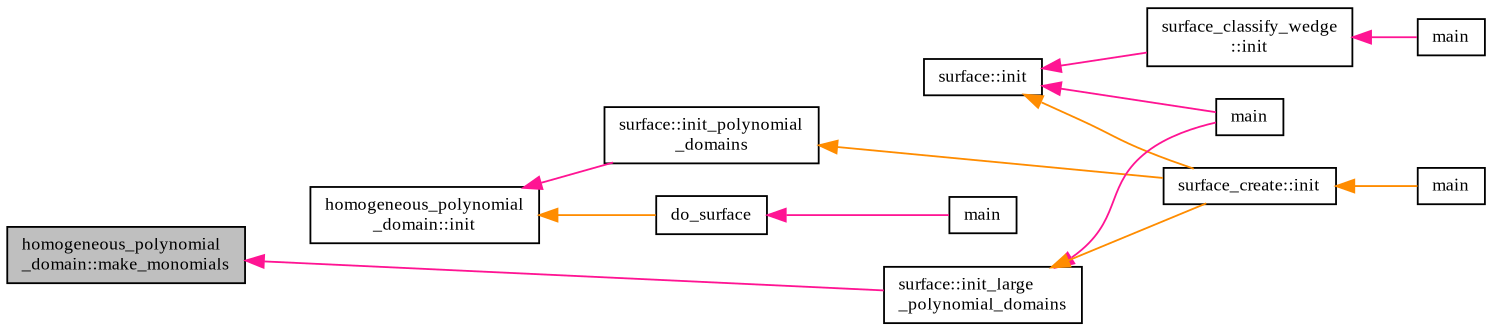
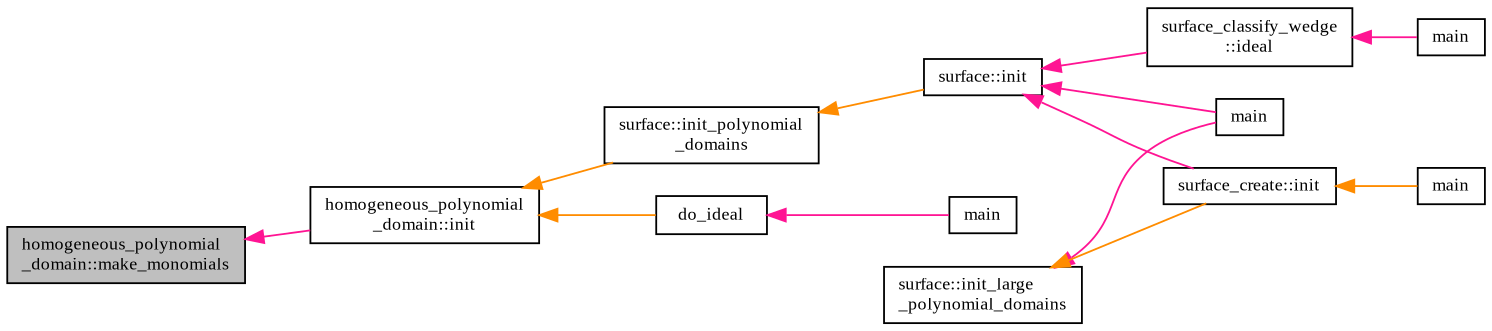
node "surface_classify_wedge ::init": label "surface_classify_wedge ::init" -> "surface_classify_wedge ::ideal"
edge "surface_create::init" -> "surface::init": color darkorange -> deeppink
edge "surface_create::init" -> "surface::init_polynomial _domains": now "surface::init" -> "surface::init_polynomial _domains"
edge "surface::init_polynomial _domains" -> "homogeneous_polynomial _domain::init": color deeppink -> darkorange
node "do_surface": label "do_surface" -> "do_ideal"
edge "surface::init_large _polynomial_domains" -> "homogeneous_polynomial _domain::make_monomials": now "homogeneous_polynomial _domain::init" -> "homogeneous_polynomial _domain::make_monomials"
